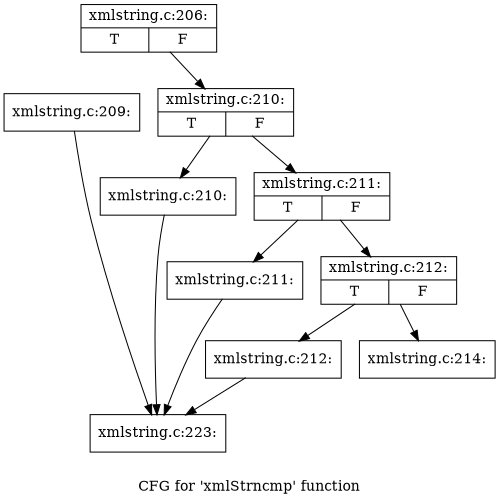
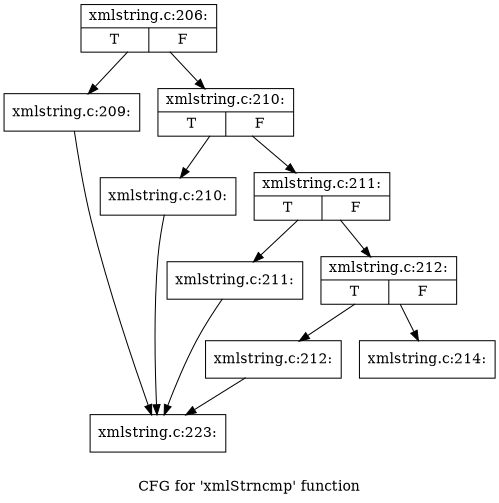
edge "xmlstring.c:206:" -> "xmlstring.c:209:": added
